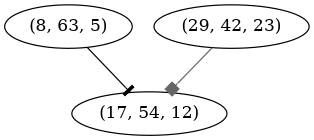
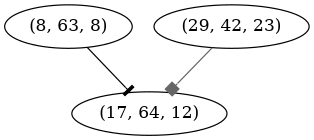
node "(8, 63, 5)": label "(8, 63, 5)" -> "(8, 63, 8)"
node "(17, 54, 12)": label "(17, 54, 12)" -> "(17, 64, 12)"
